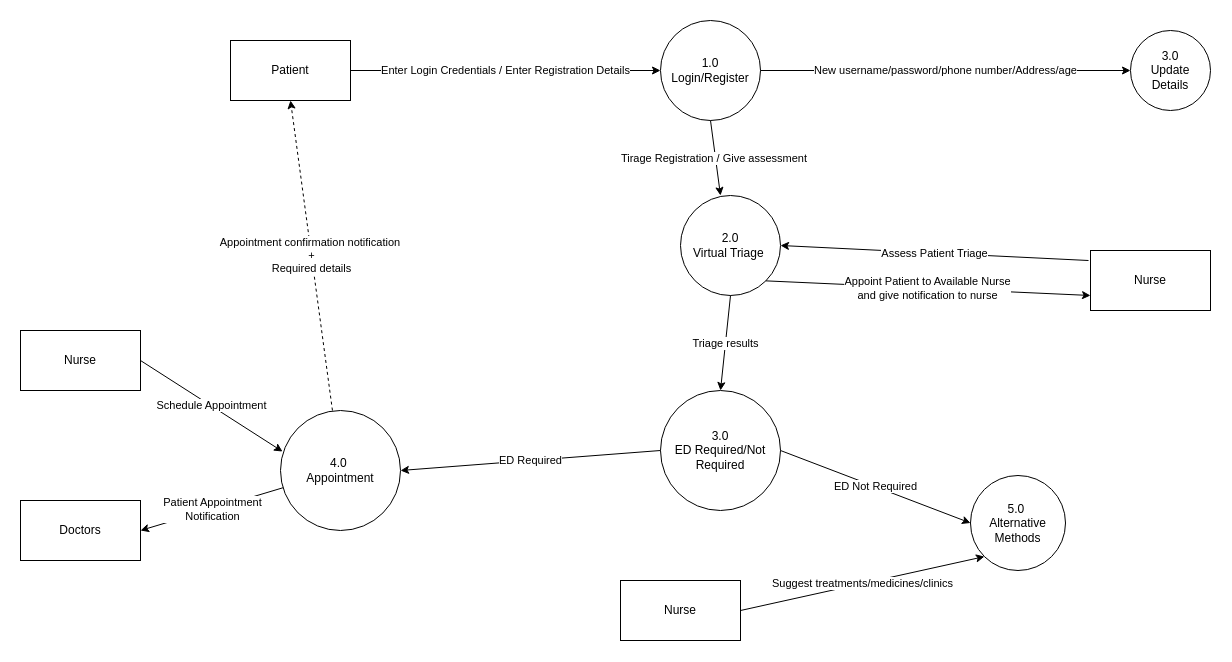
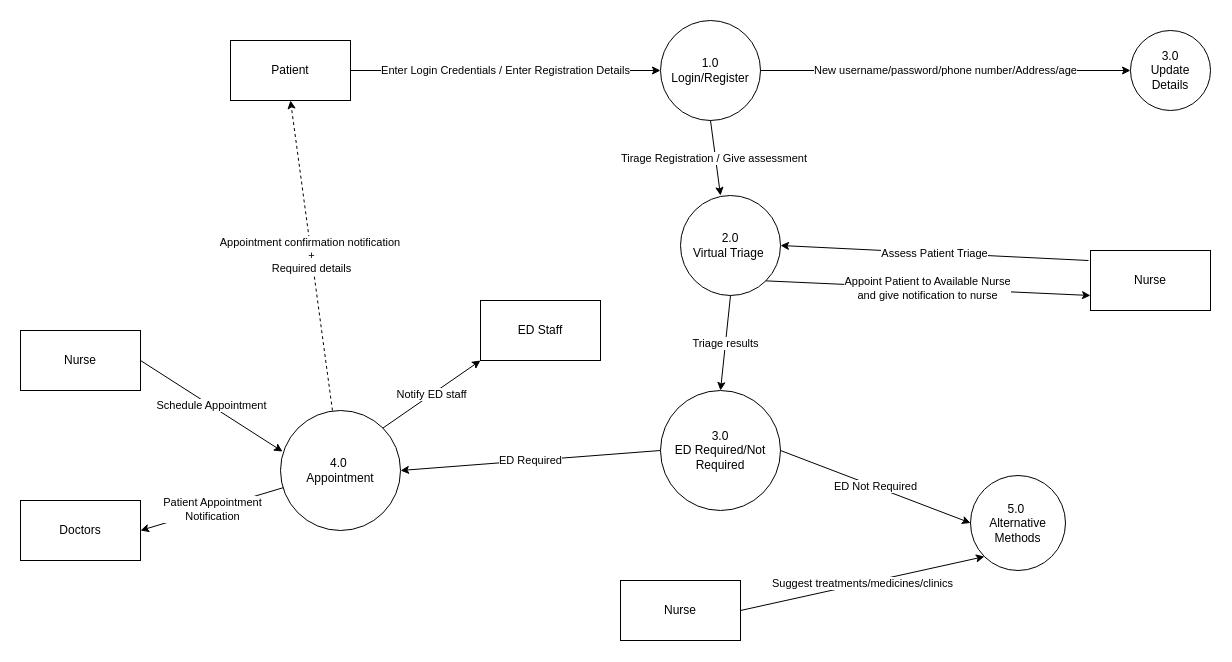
node "ED Staff": added
edge "4.0 Appointment" -> "ED Staff": added, label "Notify ED staff"
